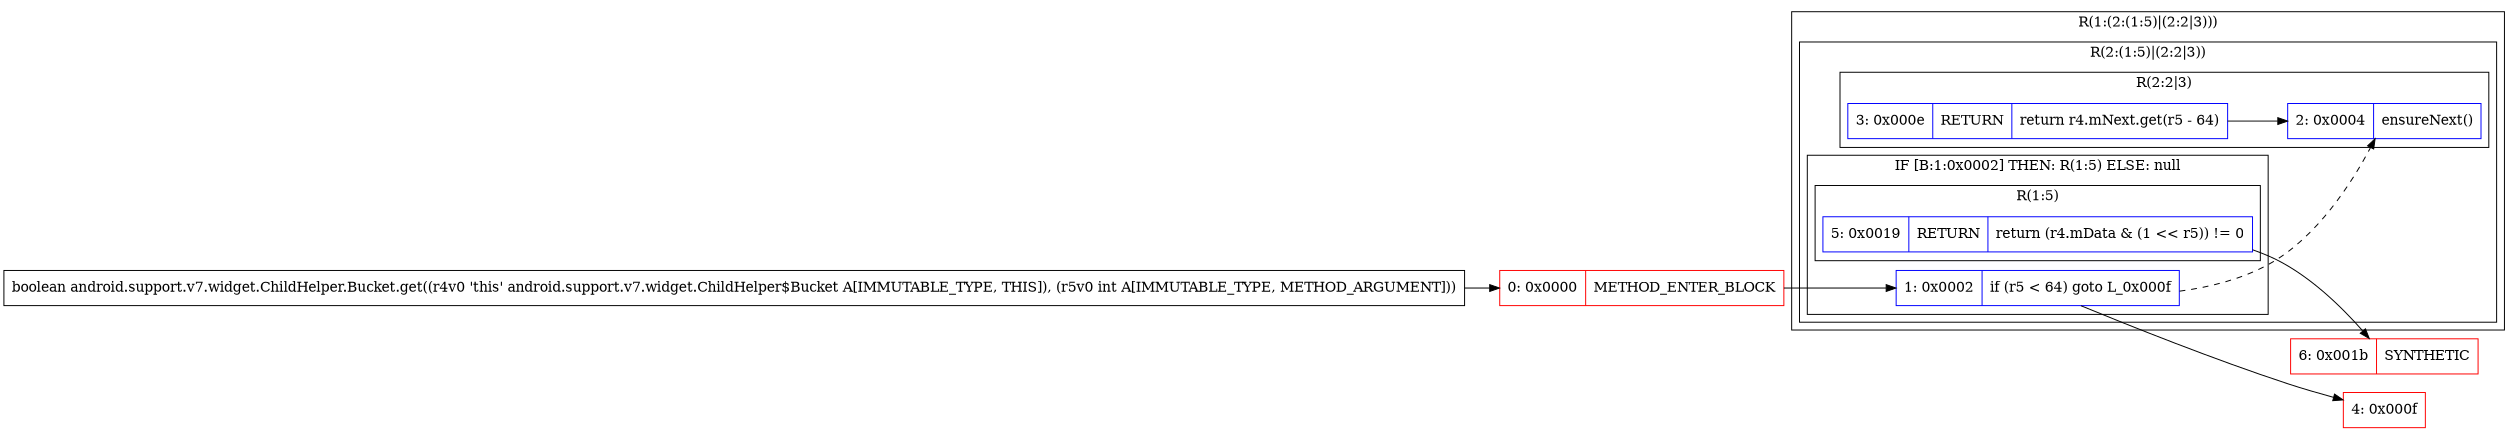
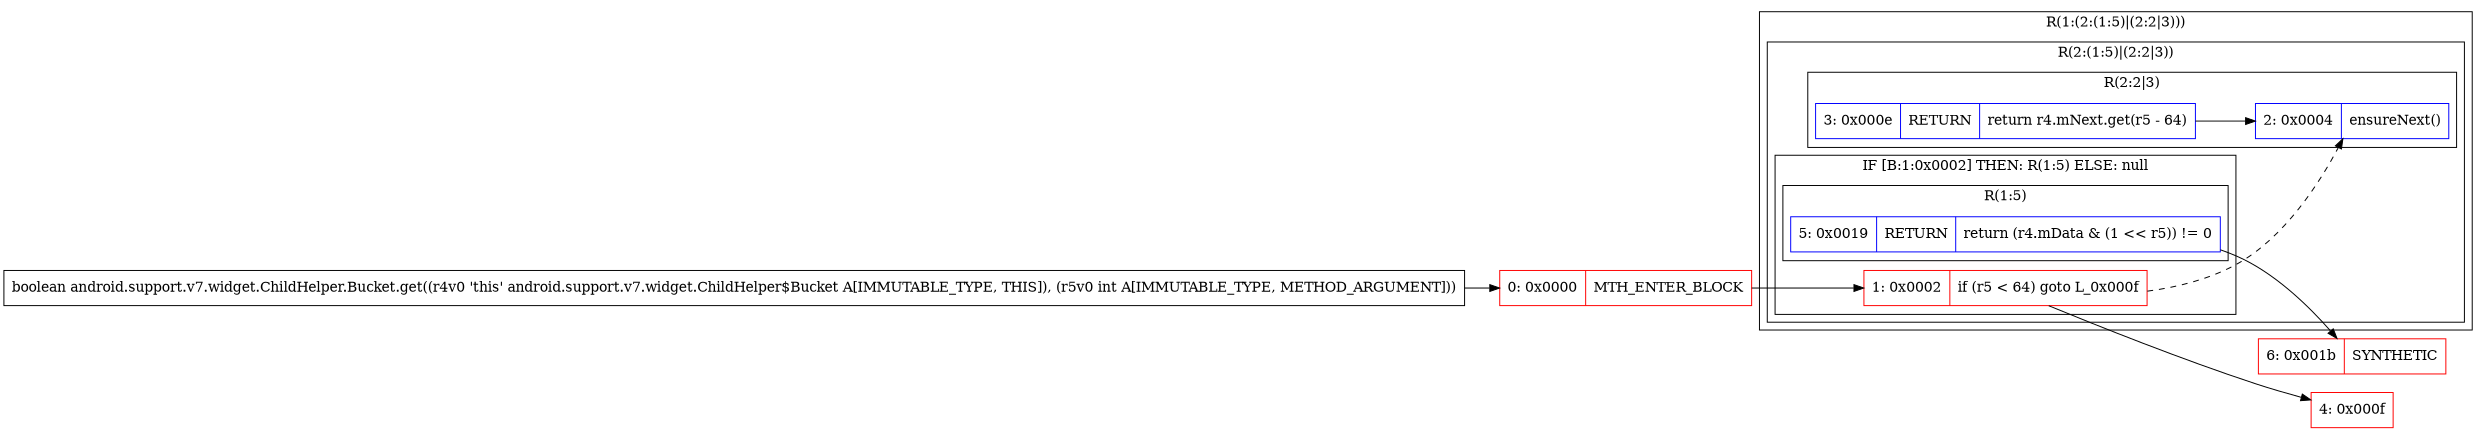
node "0: 0x0000": text "METHOD_ENTER_BLOCK" -> "MTH_ENTER_BLOCK"
node "1: 0x0002": color blue -> red
